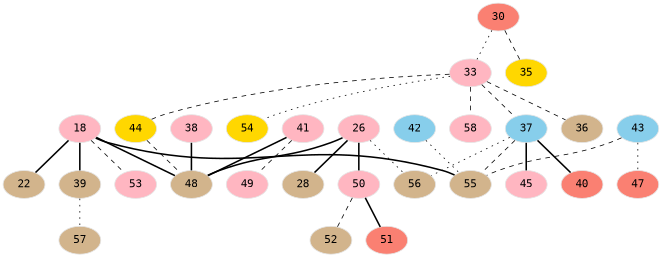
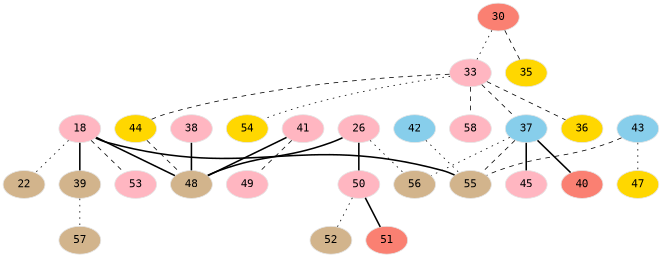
node "36": fillcolor tan -> gold
edge "18" -- "22": style bold -> dotted
node "28": removed
node "47": fillcolor salmon -> gold
edge "50" -- "52": style dashed -> dotted
